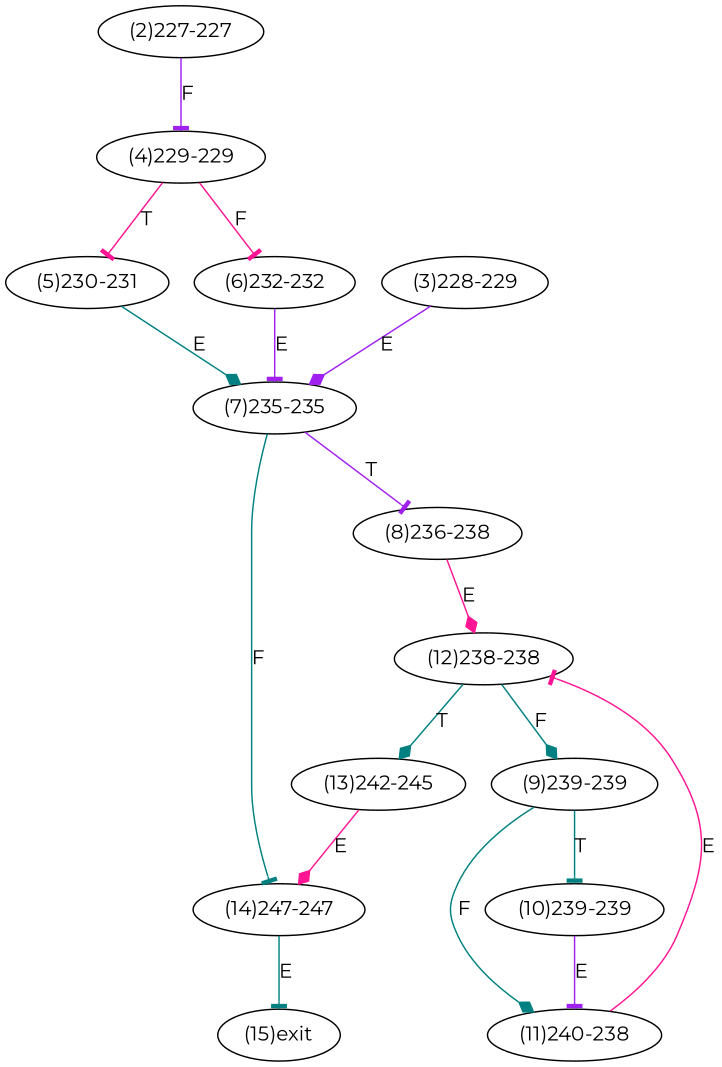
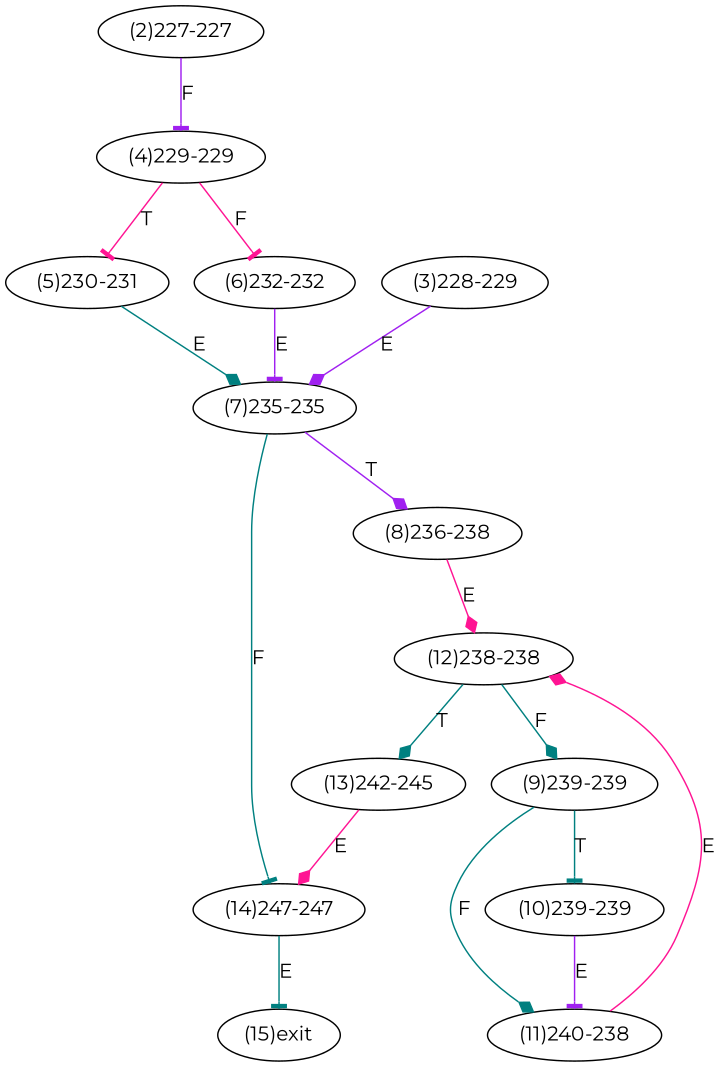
edge "(7)235-235" -> "(8)236-238": arrowhead tee -> diamond
edge "(11)240-238" -> "(12)238-238": arrowhead tee -> diamond
